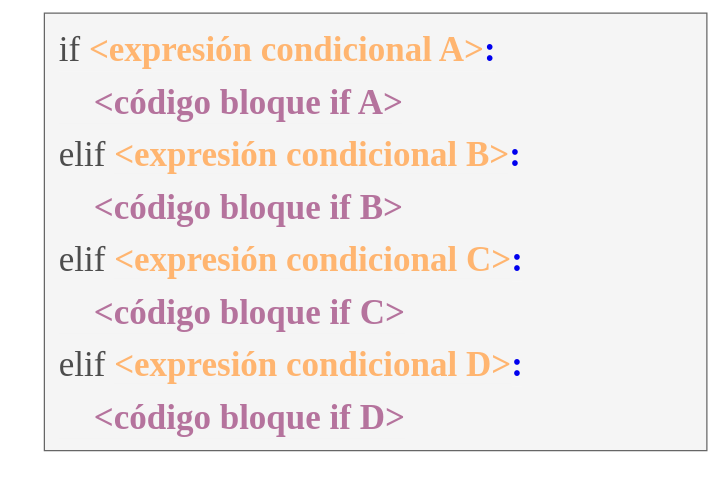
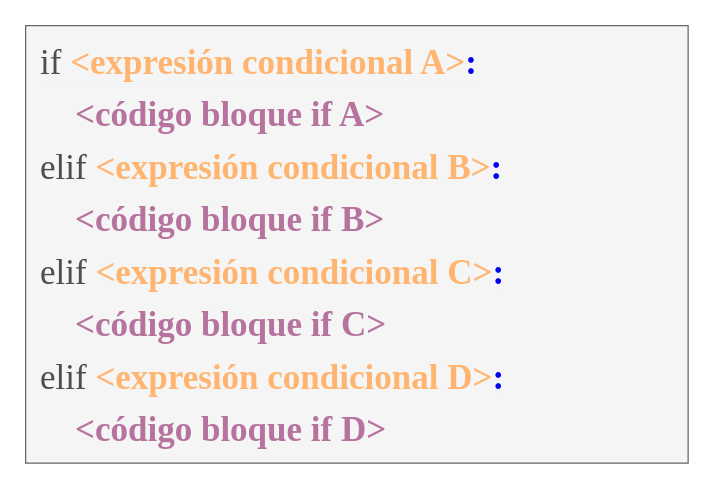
node "if <expresión condicional A>: <código bloque if A> elif <expresión condicional B>: <código bloque if B> elif <expresión condicional C>: <código bloque if C> elif <expresión condicional D>: <código bloque if D>": moved (376, 232) -> (357, 244)
